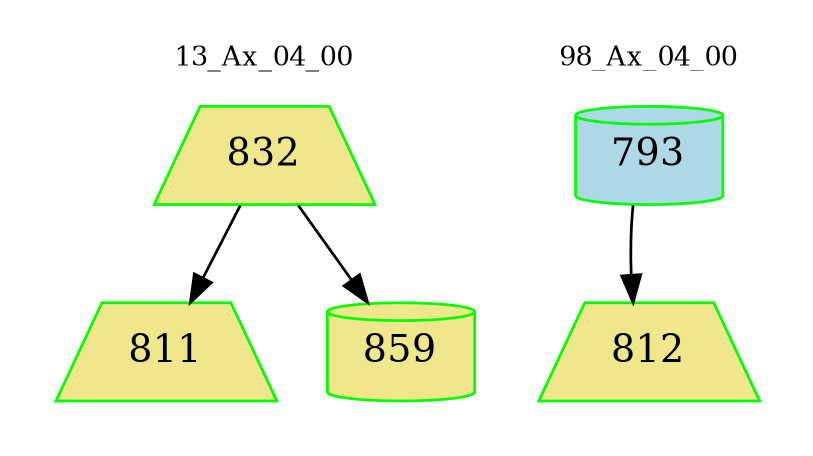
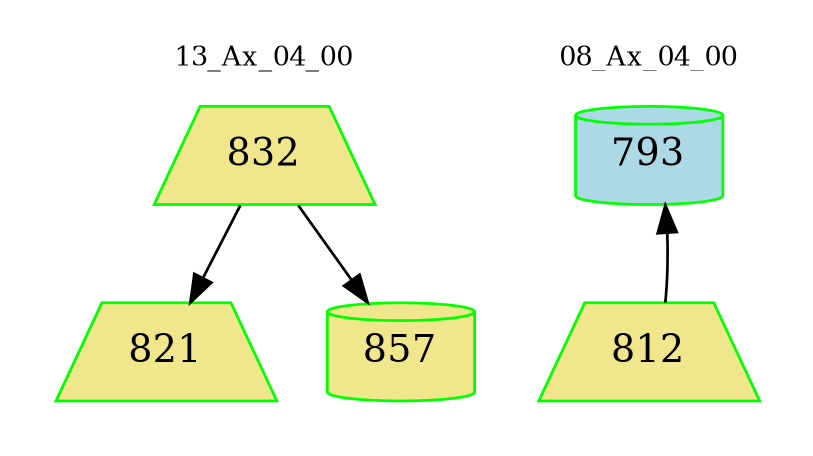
cluster "98_Ax_04_00": label "98_Ax_04_00" -> "08_Ax_04_00"
edge "793" -> "812": reversed
node "811": label "811" -> "821"
node "859": label "859" -> "857"
